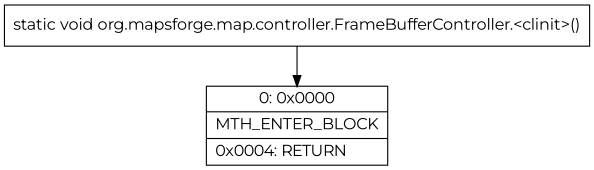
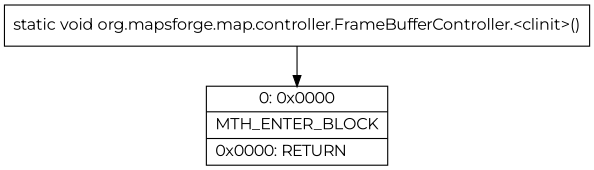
node "0: 0x0000": text "0x0004: RETURN" -> "0x0000: RETURN"
